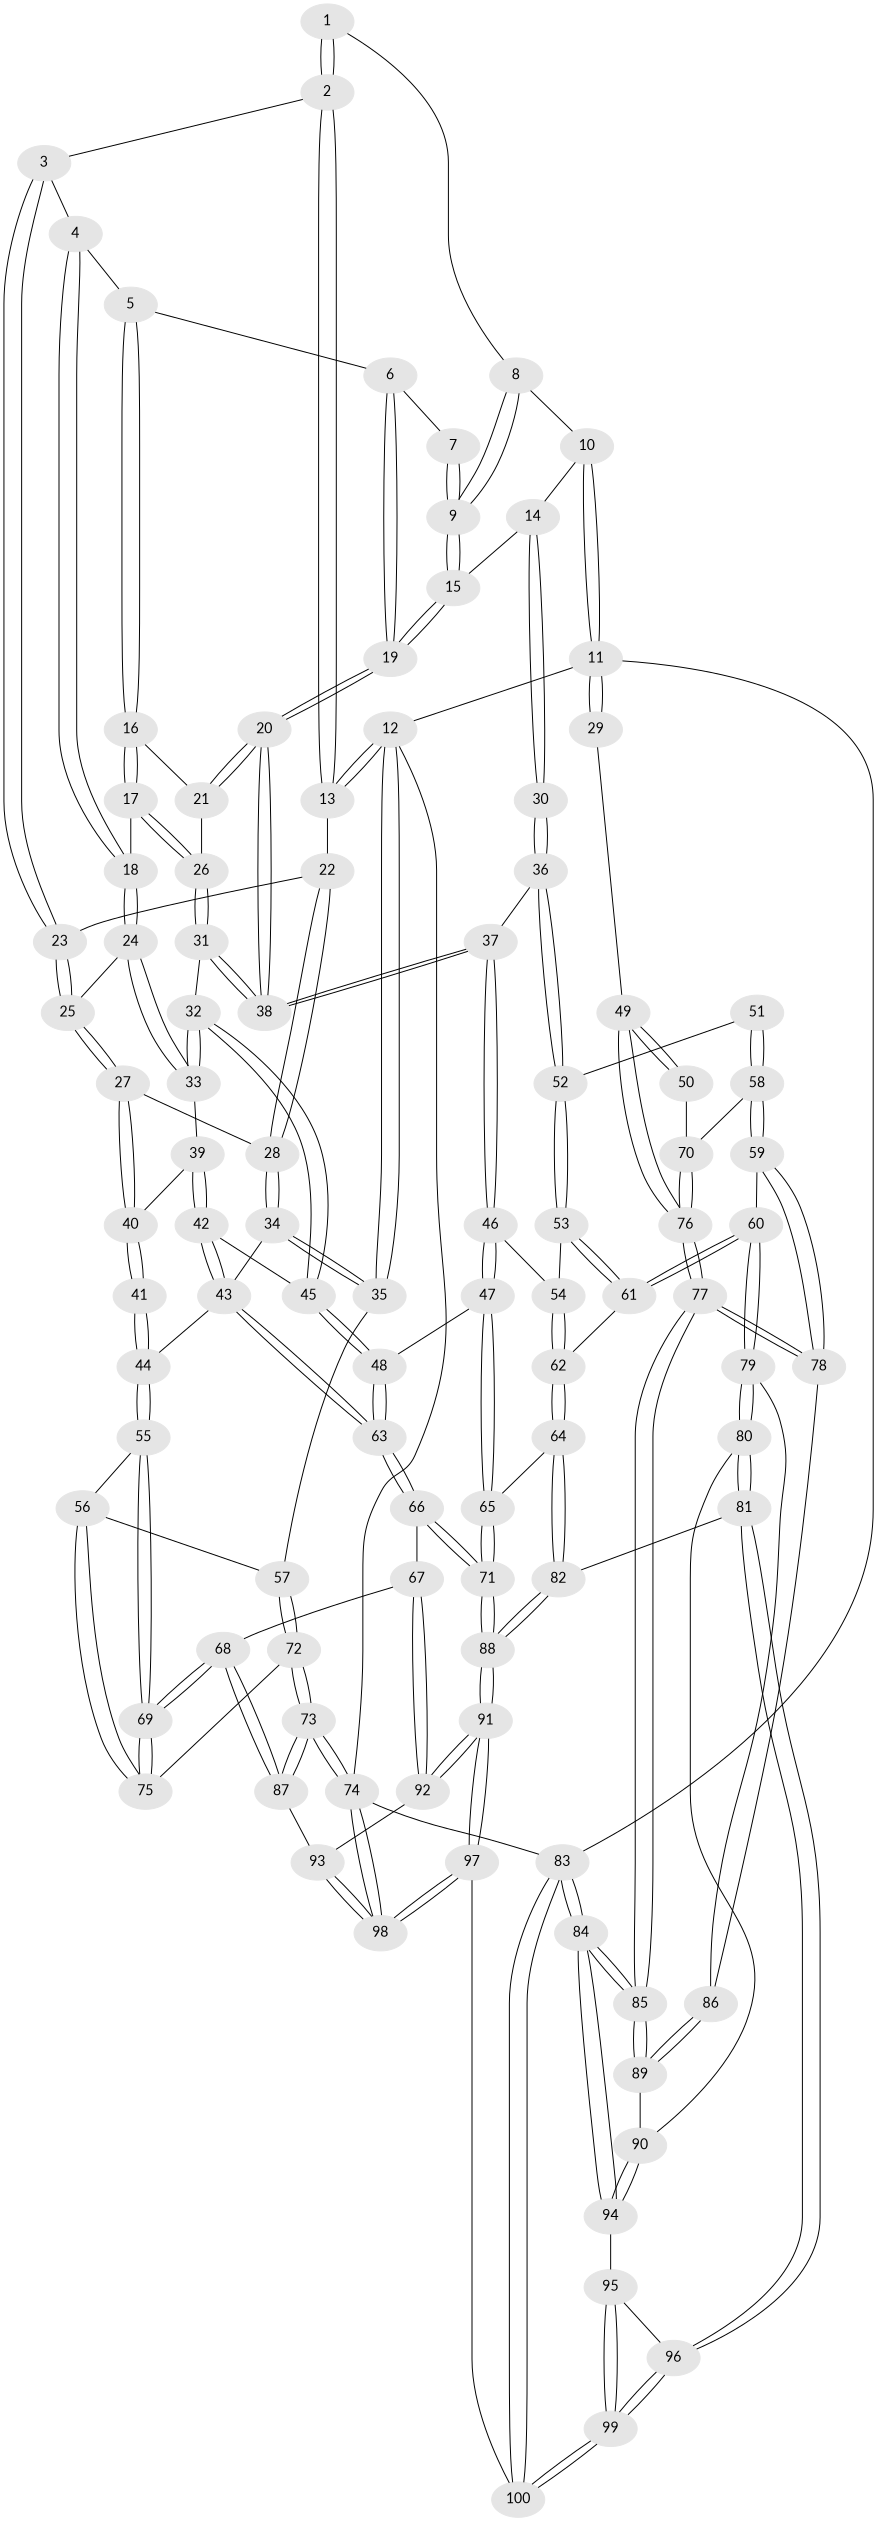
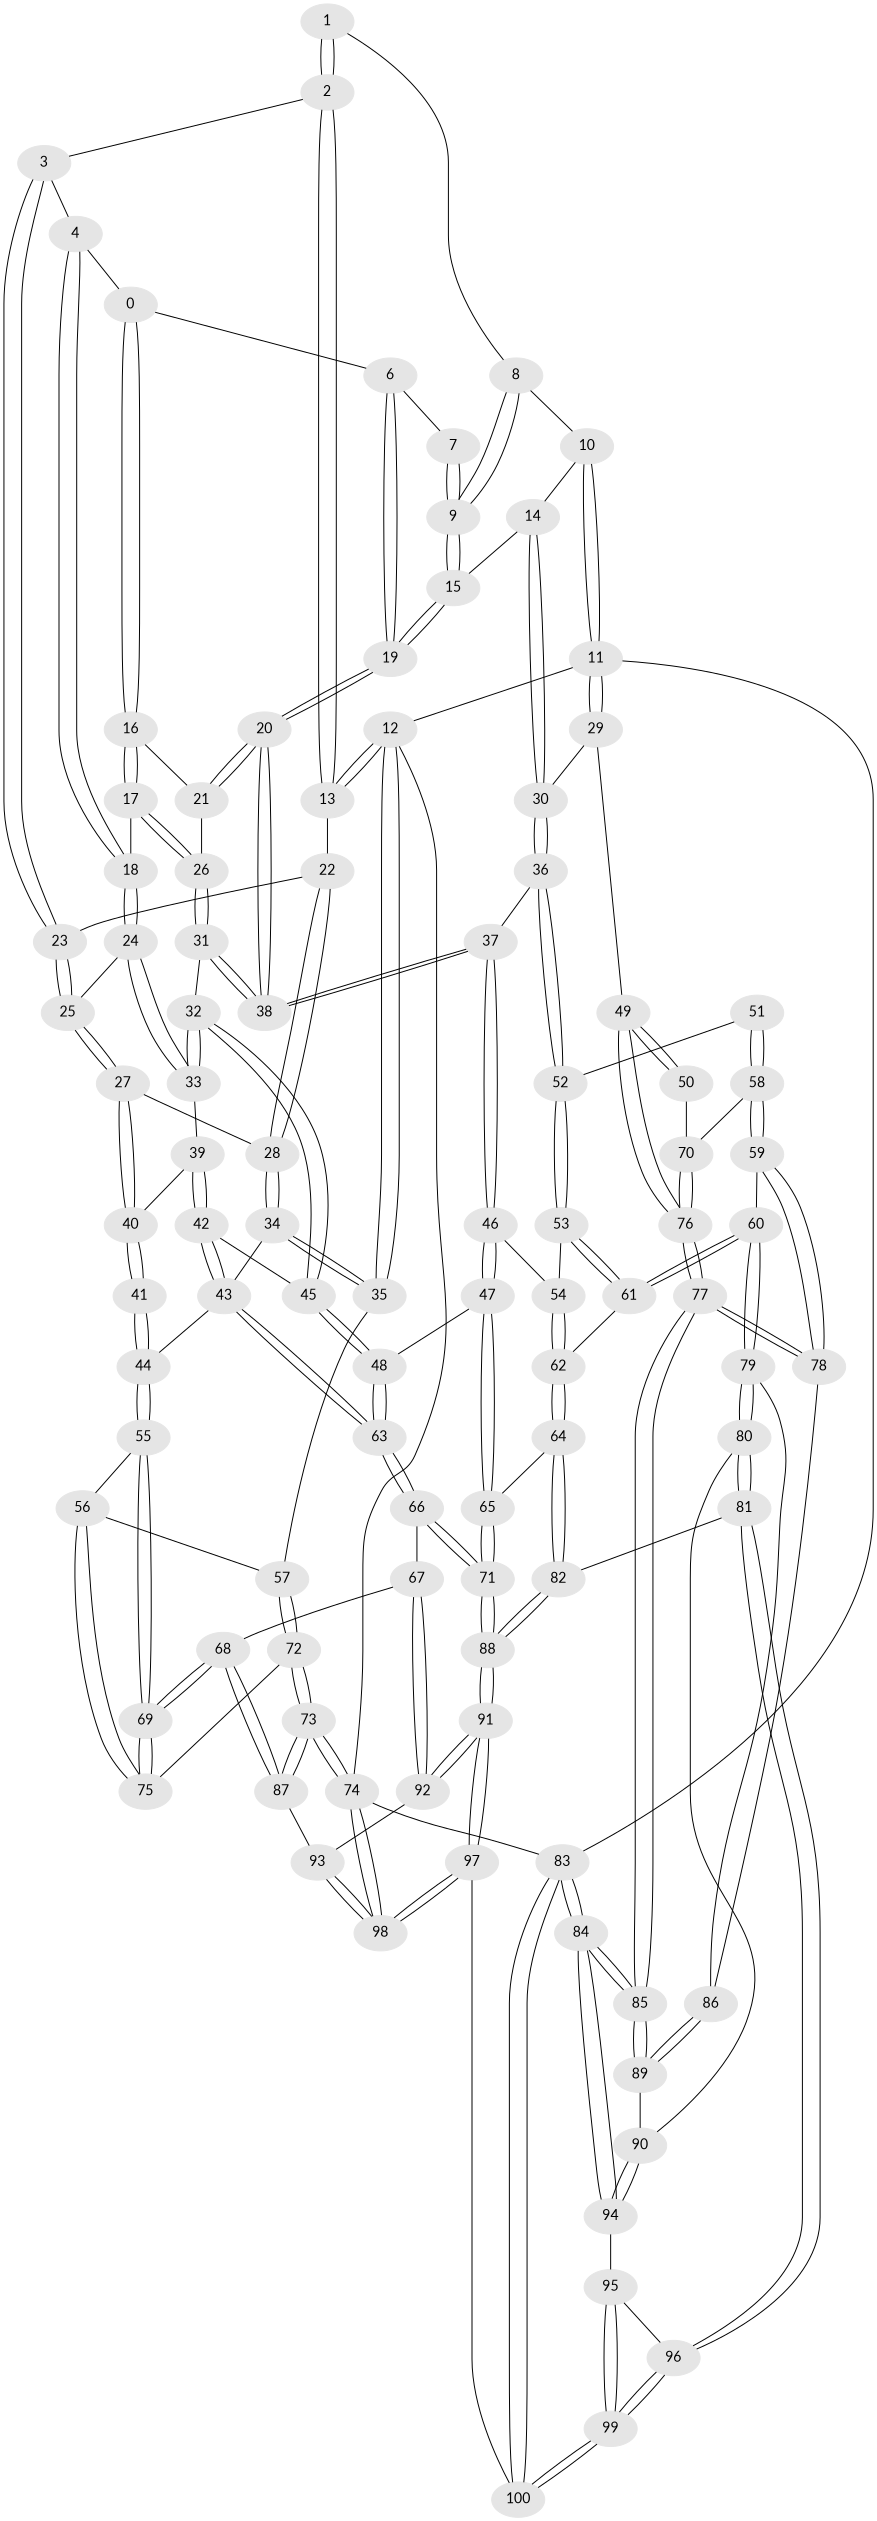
node "5": label "5" -> "0"
edge "29" -- "30": added
